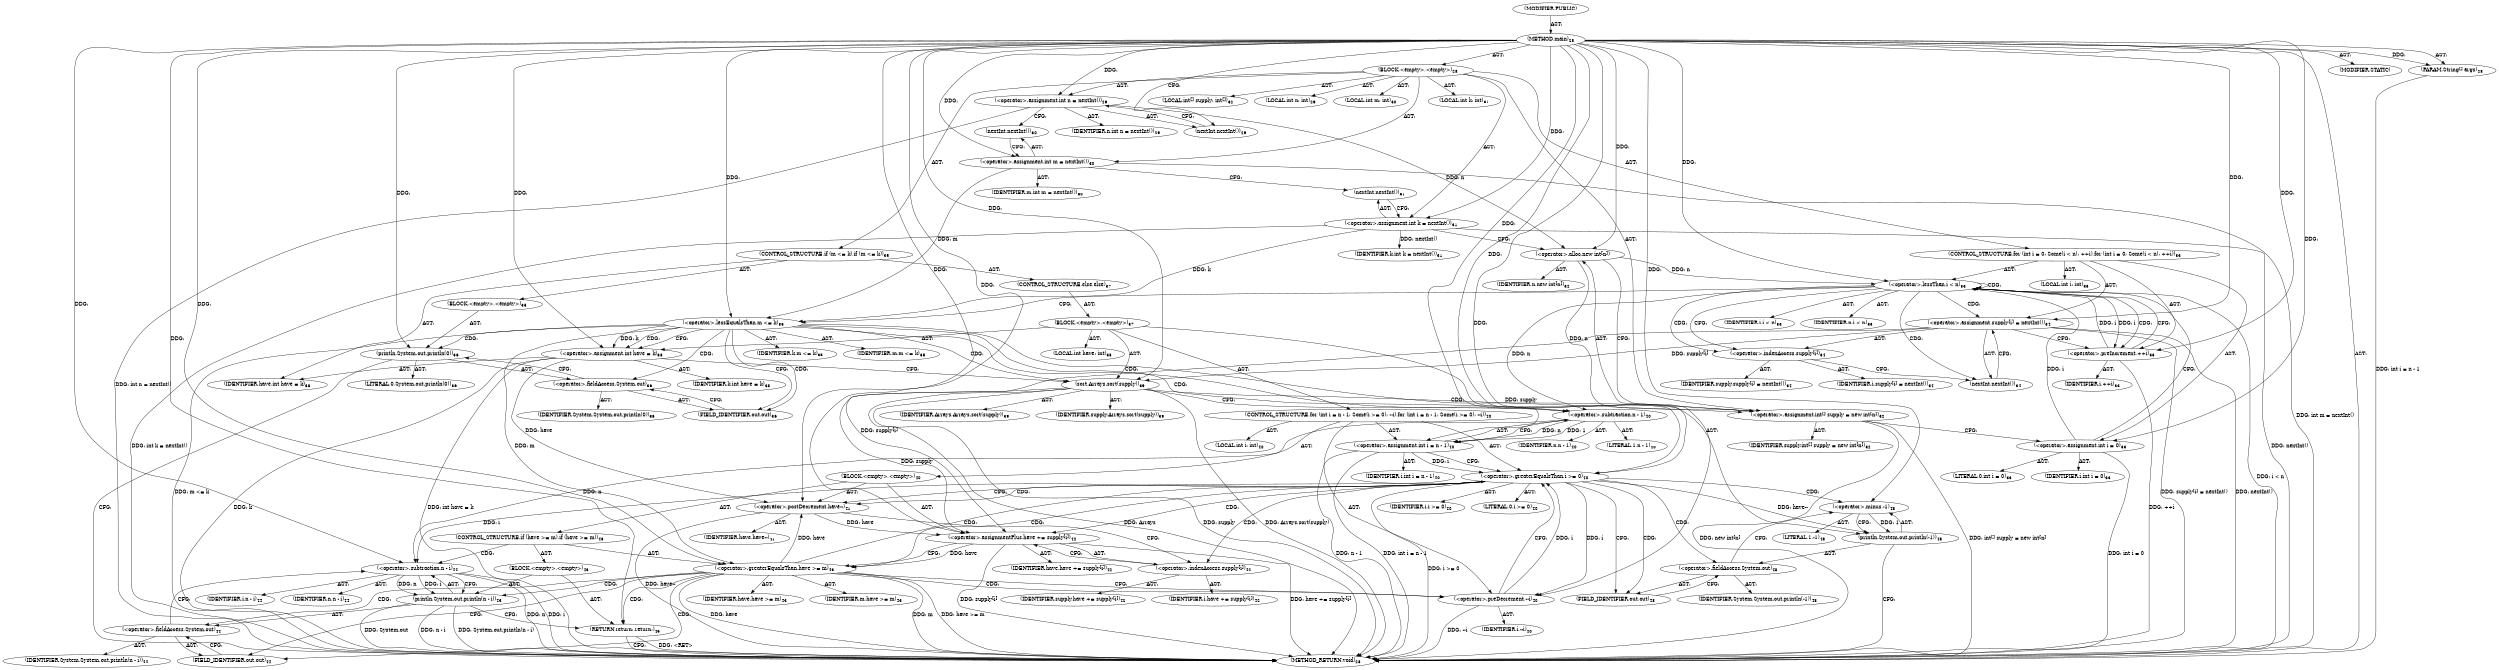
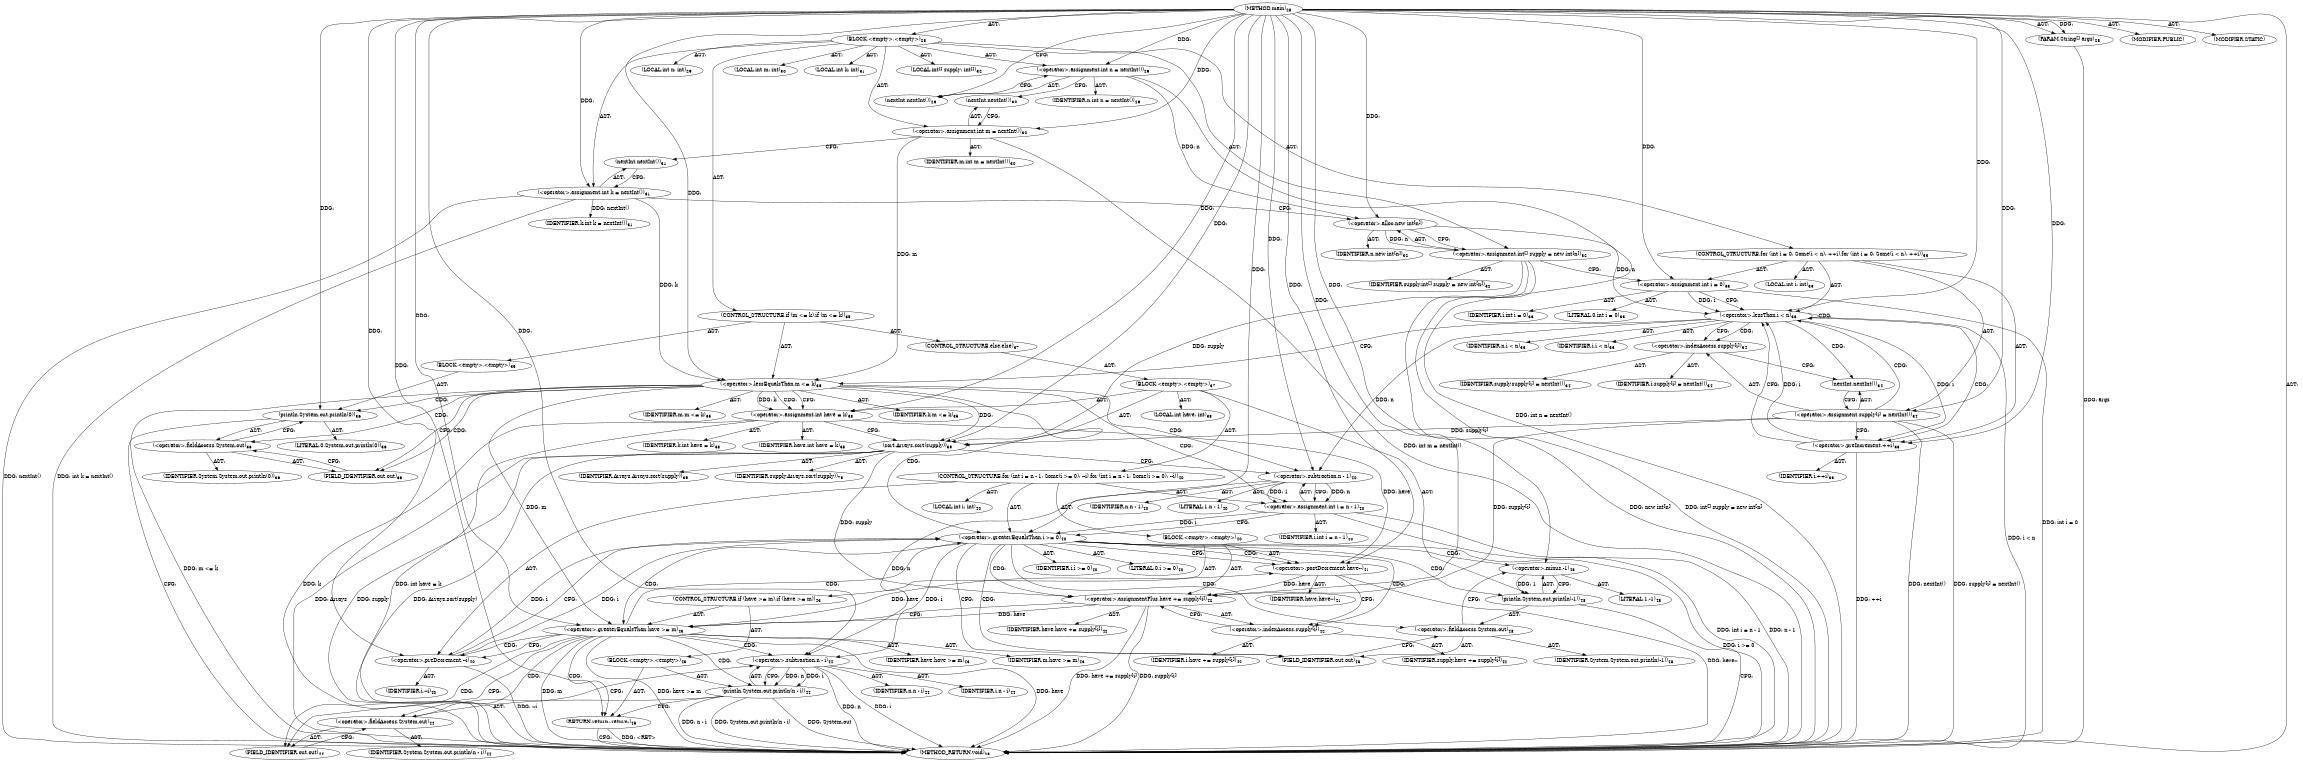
edge "(MODIFIER,PUBLIC)" -> "(METHOD,main)": reversed
edge "(CONTROL_STRUCTURE,if (m <= k),if (m <= k))" -> "(IDENTIFIER,have,int have = k)": now "(CONTROL_STRUCTURE,if (m <= k),if (m <= k))" -> "(<operator>.lessEqualsThan,m <= k)"
edge "(<operator>.lessThan,i < n)" -> "(<operator>.assignment,supply[i] = nextInt())": reversed
edge "(<operator>.lessEqualsThan,m <= k)" -> "(sort,Arrays.sort(supply))": label "CDG: " -> "DDG: "
edge "(PARAM,String[] args)" -> "(METHOD_RETURN,void)": label "DDG: int i = n - 1" -> "DDG: args"
edge "(sort,Arrays.sort(supply))" -> "(<operator>.assignment,int[] supply = new int[n])": reversed
node "(IDENTIFIER,supply,Arrays.sort(supply))": text "39" -> "79"
edge "(<operator>.greaterEqualsThan,i >= 0)" -> "(println,System.out.println(-1))": label "DDG: have--" -> "CDG: "
edge "(CONTROL_STRUCTURE,if (have >= m),if (have >= m))" -> "(<operator>.subtraction,n - i)": now "(<operator>.greaterEqualsThan,have >= m)" -> "(<operator>.subtraction,n - i)"
node "(println,System.out.println(n - i))": text "43" -> "44"
